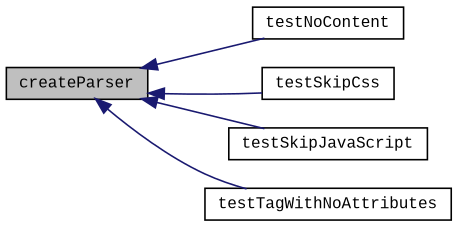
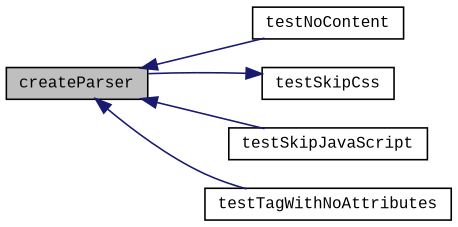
edge "testSkipCss" -> "createParser": reversed
